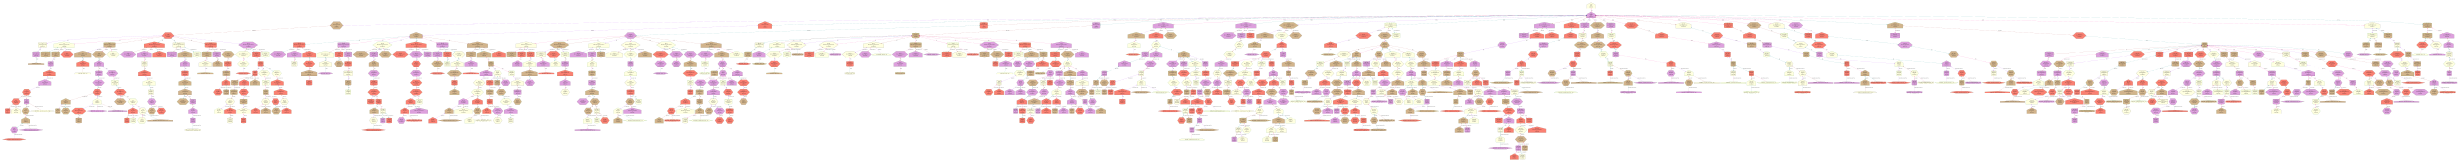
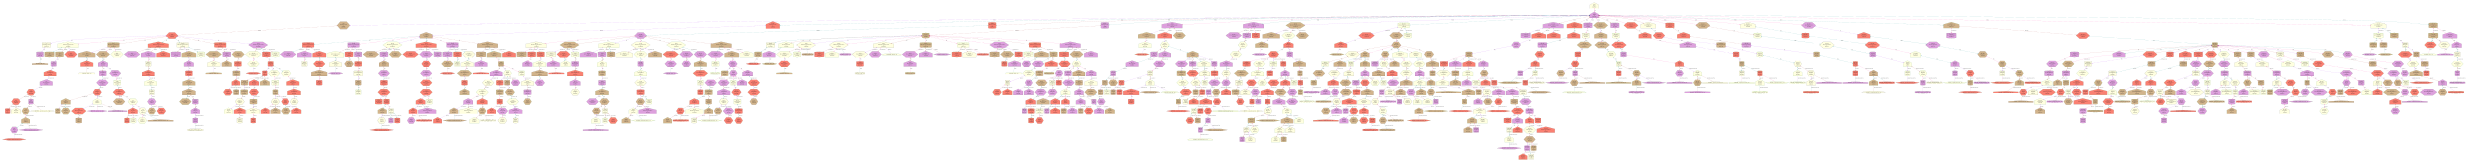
node "135:138 SgFunctionParameterList 1 0x42bfd8f8": shape cylinder -> hexagon
